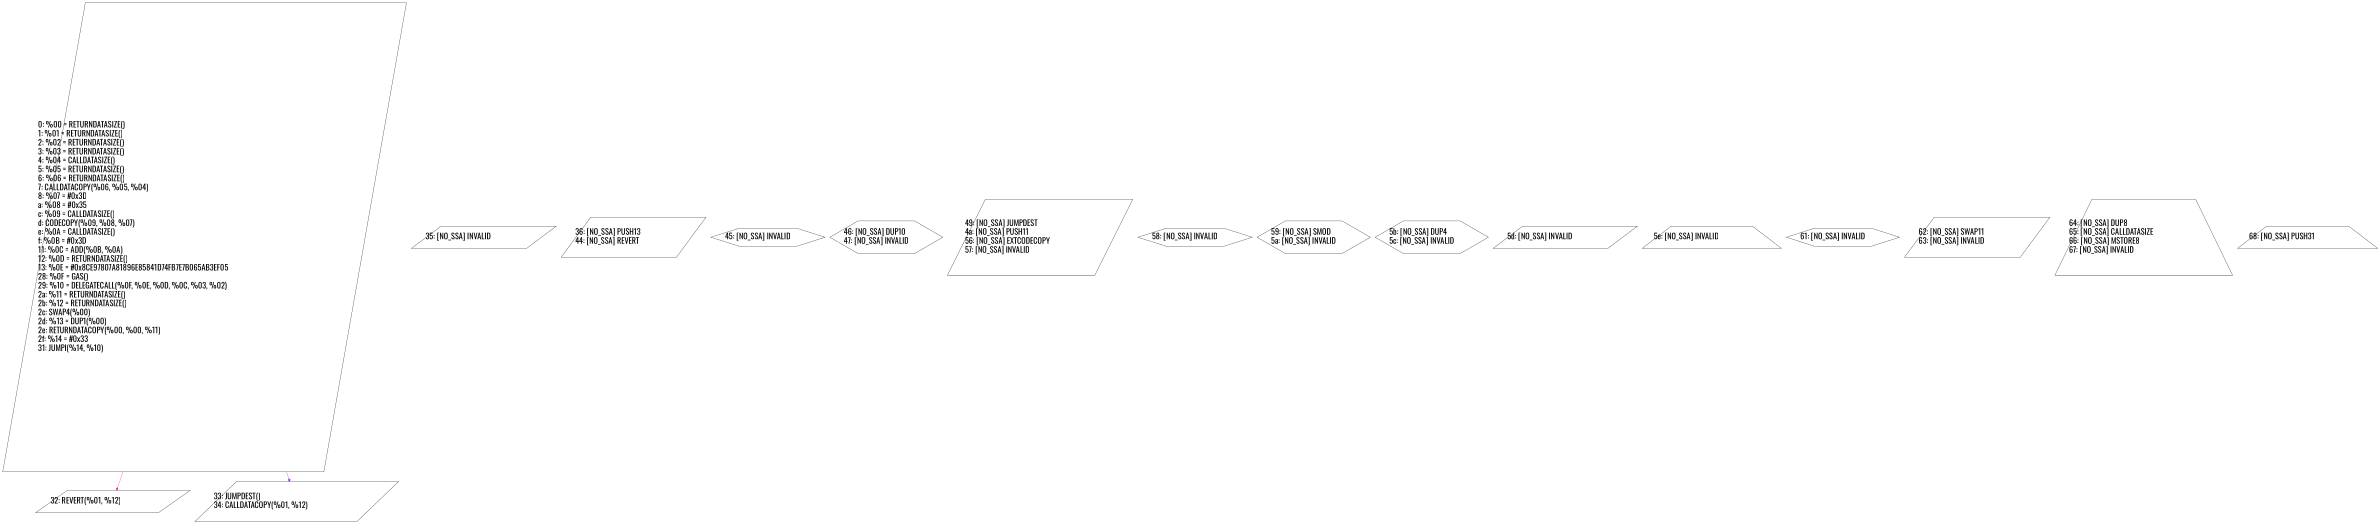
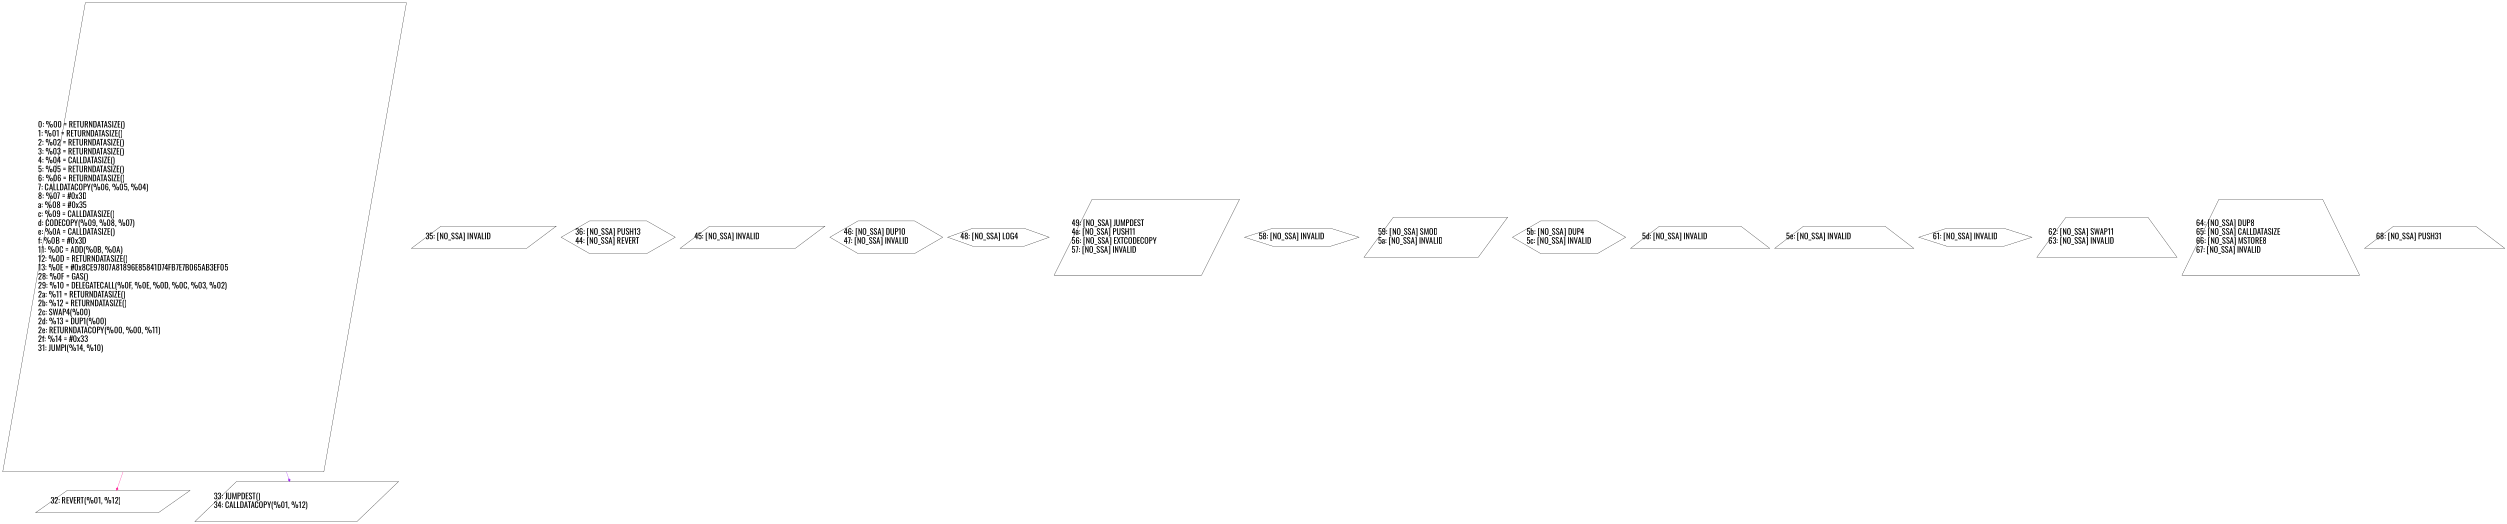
node "36: [NO_SSA] PUSH13 44: [NO_SSA] REVERT": shape parallelogram -> hexagon
node "45: [NO_SSA] INVALID": shape hexagon -> parallelogram
node "48: [NO_SSA] LOG4": added
node "59: [NO_SSA] SMOD 5a: [NO_SSA] INVALID": shape hexagon -> parallelogram
node "5d: [NO_SSA] INVALID": shape parallelogram -> trapezium
node "62: [NO_SSA] SWAP11 63: [NO_SSA] INVALID": shape parallelogram -> trapezium
